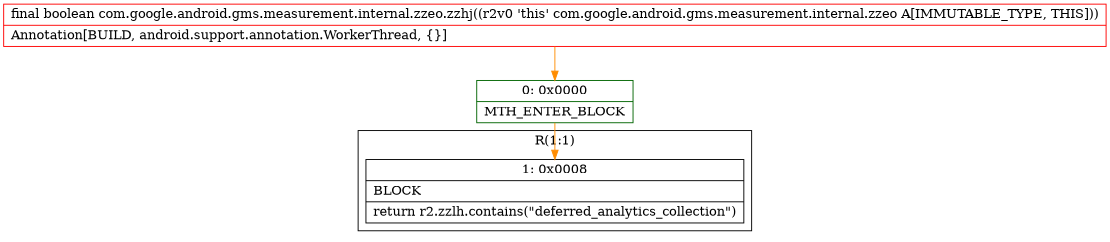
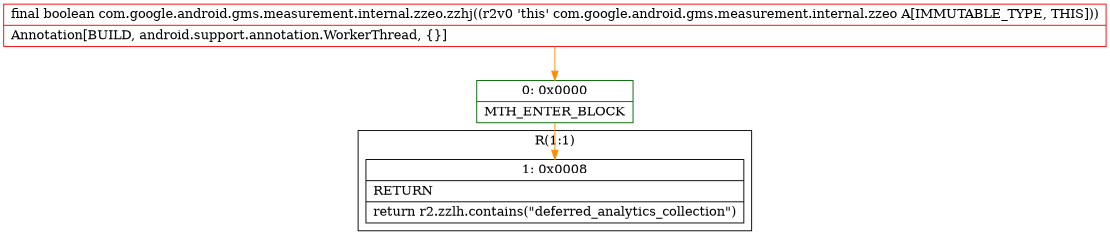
node "1: 0x0008": text "BLOCK" -> "RETURN"
